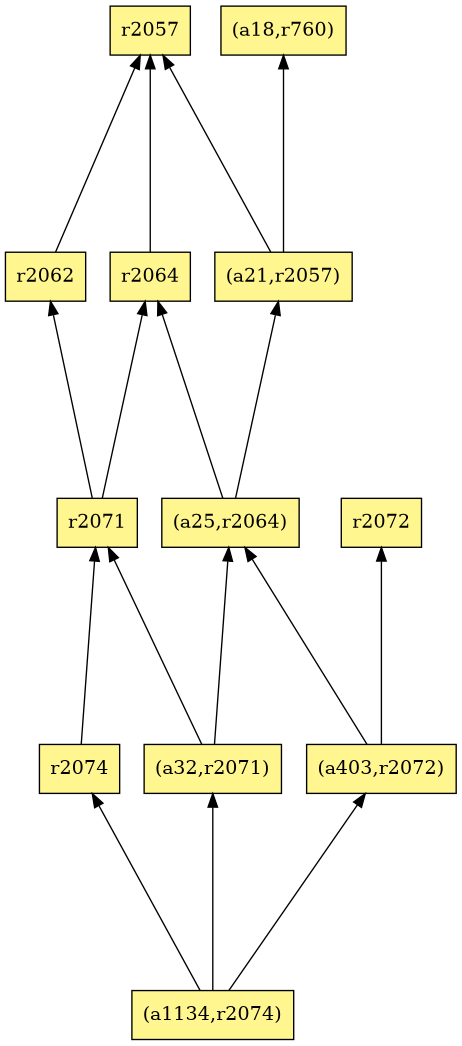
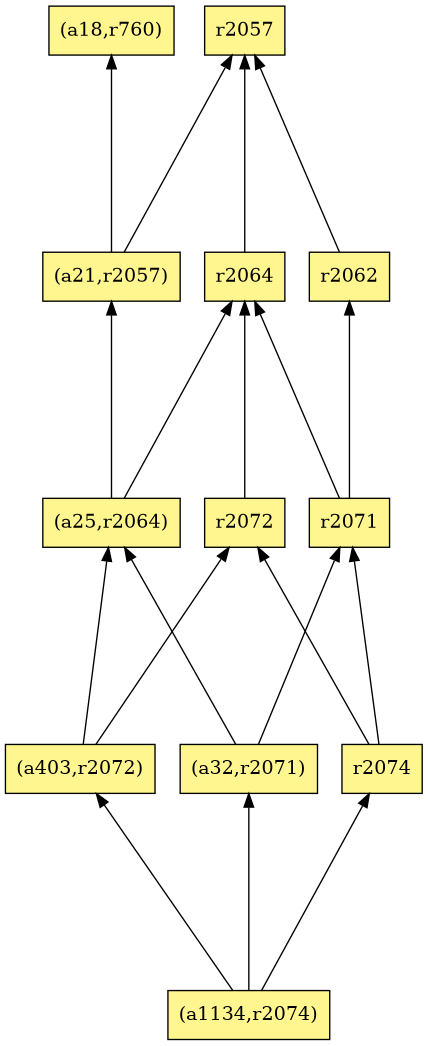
edge "r2072" -> "r2064": added
edge "r2074" -> "r2072": added
